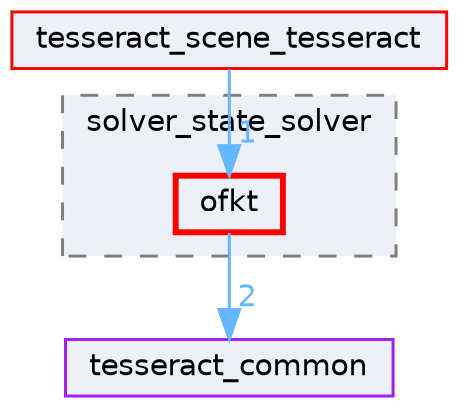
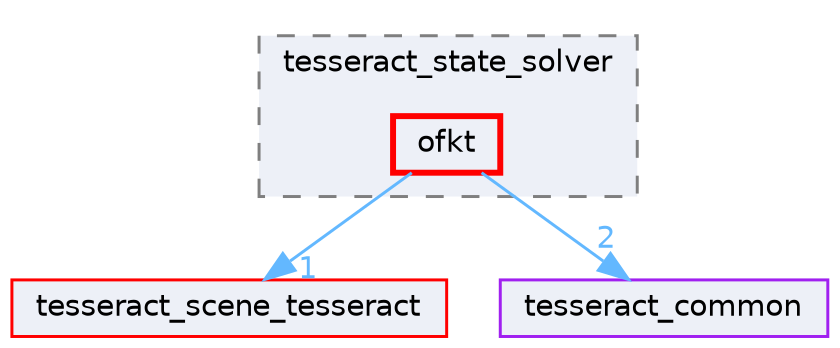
edge "tesseract_scene_tesseract" -> "ofkt": reversed
cluster "solver_state_solver": label "solver_state_solver" -> "tesseract_state_solver"
